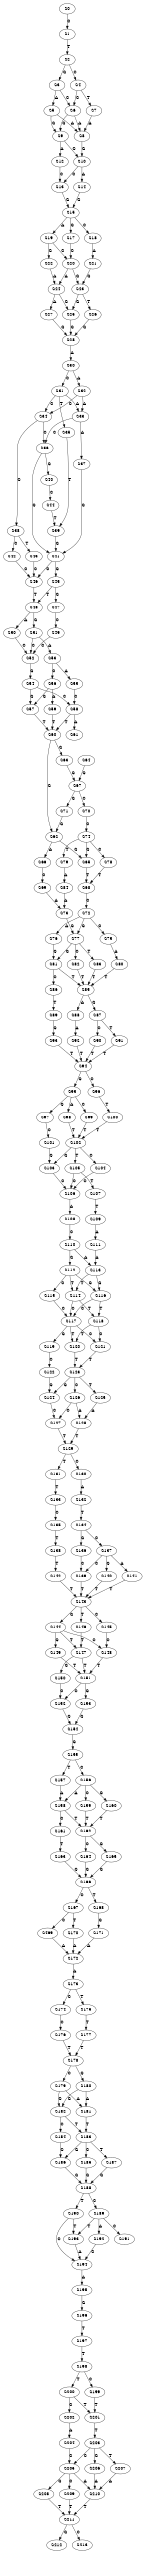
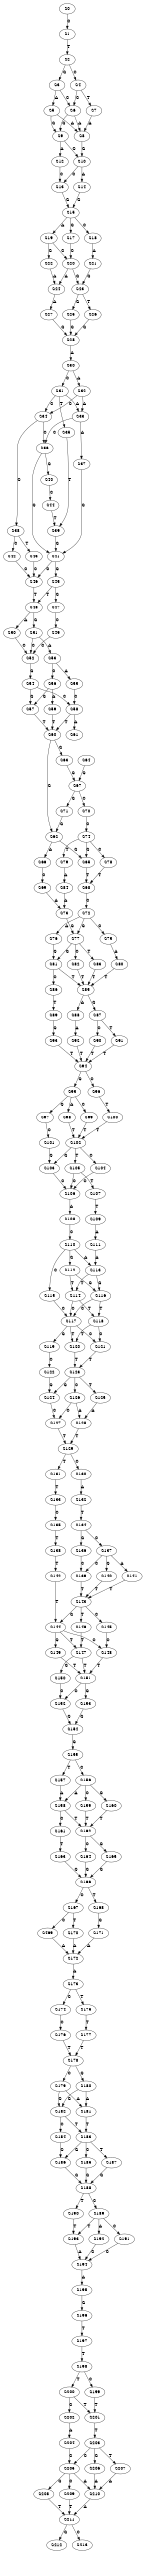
edge "S24" -> "S25": removed, label "G"
edge "S112" -> "S115": now "S110" -> "S115"
edge "S142" -> "S143": now "S142" -> "S144"
edge "S190" -> "S194": now "S191" -> "S194"
edge "S210" -> "S211": label "T" -> "A"
